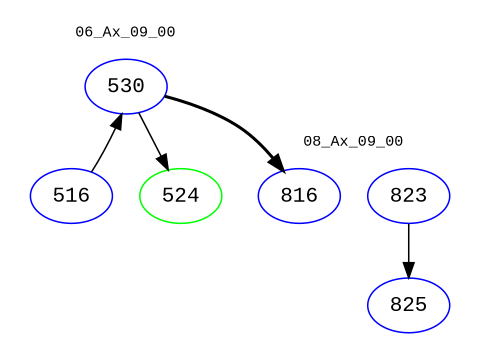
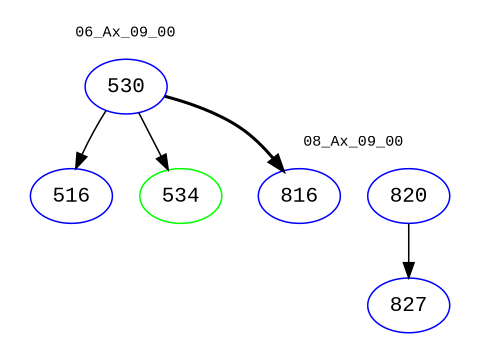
edge "516" -> "530": reversed
node "524": label "524" -> "534"
node "823": label "823" -> "820"
node "825": label "825" -> "827"
